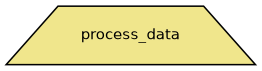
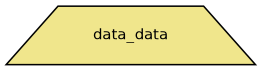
node "process_data": label "process_data" -> "data_data"
